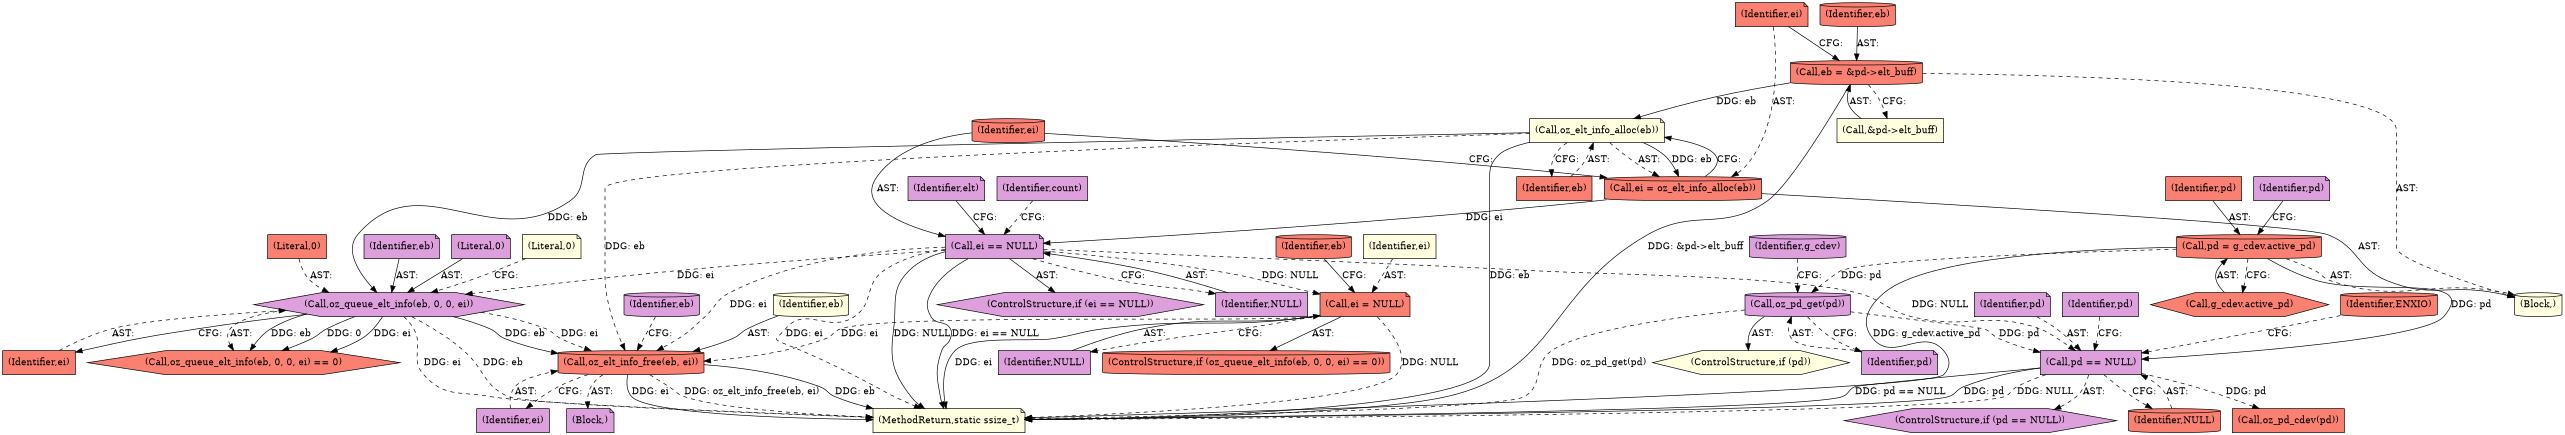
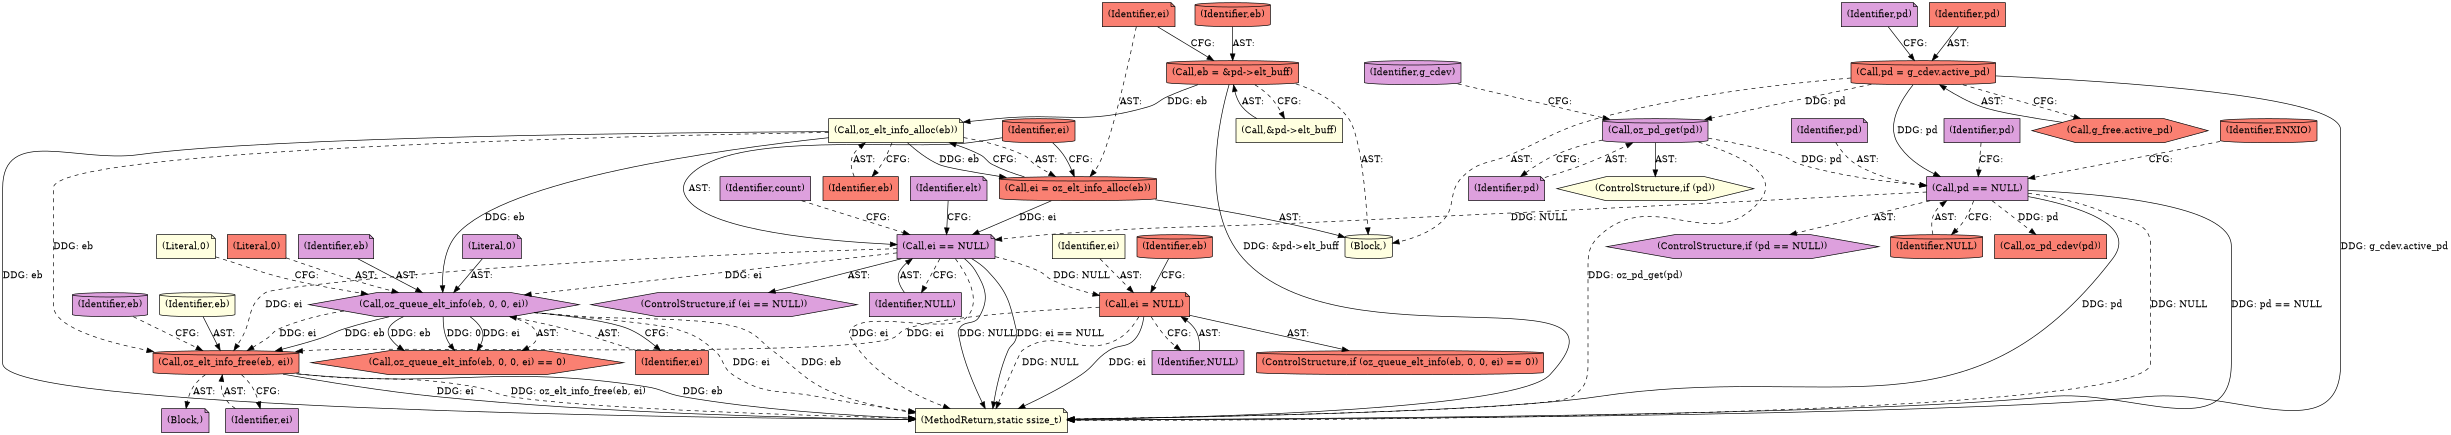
edge "(Call,ei == NULL)" -> "(Call,pd == NULL)": reversed
node "(Call,g_cdev.active_pd)": label "(Call,g_cdev.active_pd)" -> "(Call,g_free.active_pd)"
